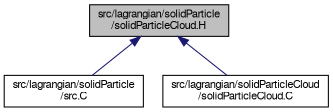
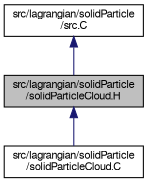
edge "src/lagrangian/solidParticle /src.C" -> "src/lagrangian/solidParticle /solidParticleCloud.H": reversed
node "src/lagrangian/solidParticleCloud /solidParticleCloud.C": label "src/lagrangian/solidParticleCloud /solidParticleCloud.C" -> "src/lagrangian/solidParticle /solidParticleCloud.C"
